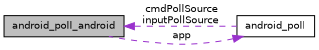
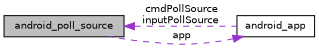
node "android_poll_android": label "android_poll_android" -> "android_poll_source"
node "android_poll": label "android_poll" -> "android_app"
